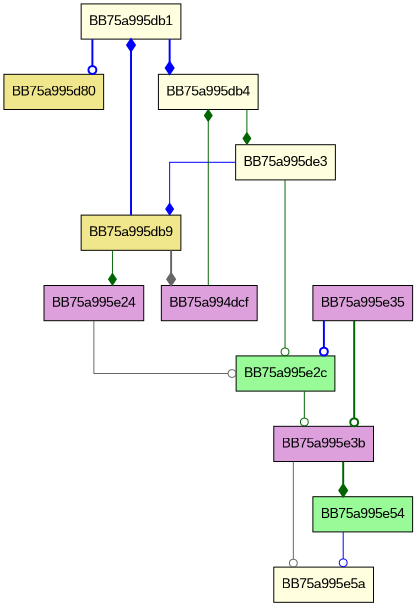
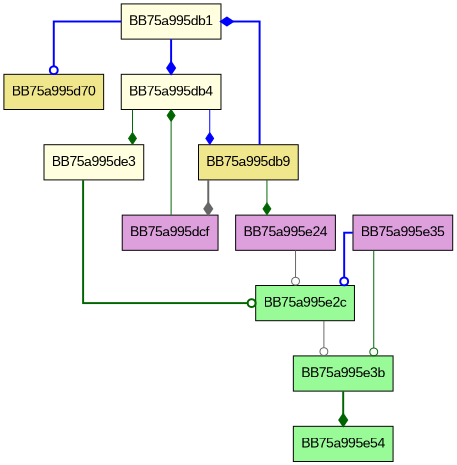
node "BB75a995d80": label "BB75a995d80" -> "BB75a995d70"
edge "BB75a995de3" -> "BB75a995db9": now "BB75a995db4" -> "BB75a995db9"
edge "BB75a995de3" -> "BB75a995e2c": style solid -> bold
node "BB75a994dcf": label "BB75a994dcf" -> "BB75a995dcf"
edge "BB75a995e35" -> "BB75a995e3b": style bold -> solid
edge "BB75a995e2c" -> "BB75a995e3b": color darkgreen -> gray40
node "BB75a995e3b": fillcolor plum -> palegreen
node "BB75a995e5a": removed
